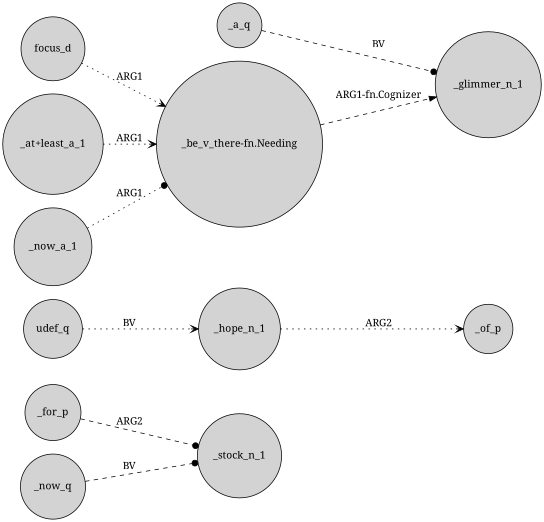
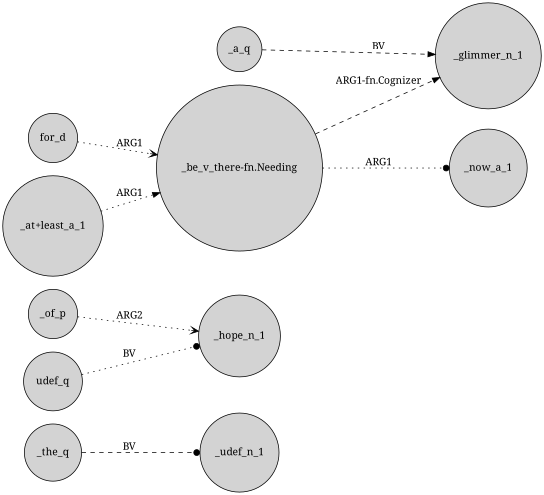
node "focus_d": label "focus_d" -> "for_d"
edge "_a_q" -> "_glimmer_n_1": arrowhead dot -> normal
edge "_at+least_a_1" -> "_be_v_there-fn.Needing": arrowhead vee -> normal
edge "_now_a_1" -> "_be_v_there-fn.Needing": reversed
edge "udef_q" -> "_hope_n_1": arrowhead vee -> dot
edge "_hope_n_1" -> "_of_p": reversed
node "_for_p": removed
node "_stock_n_1": label "_stock_n_1" -> "_udef_n_1"
node "_now_q": label "_now_q" -> "_the_q"
